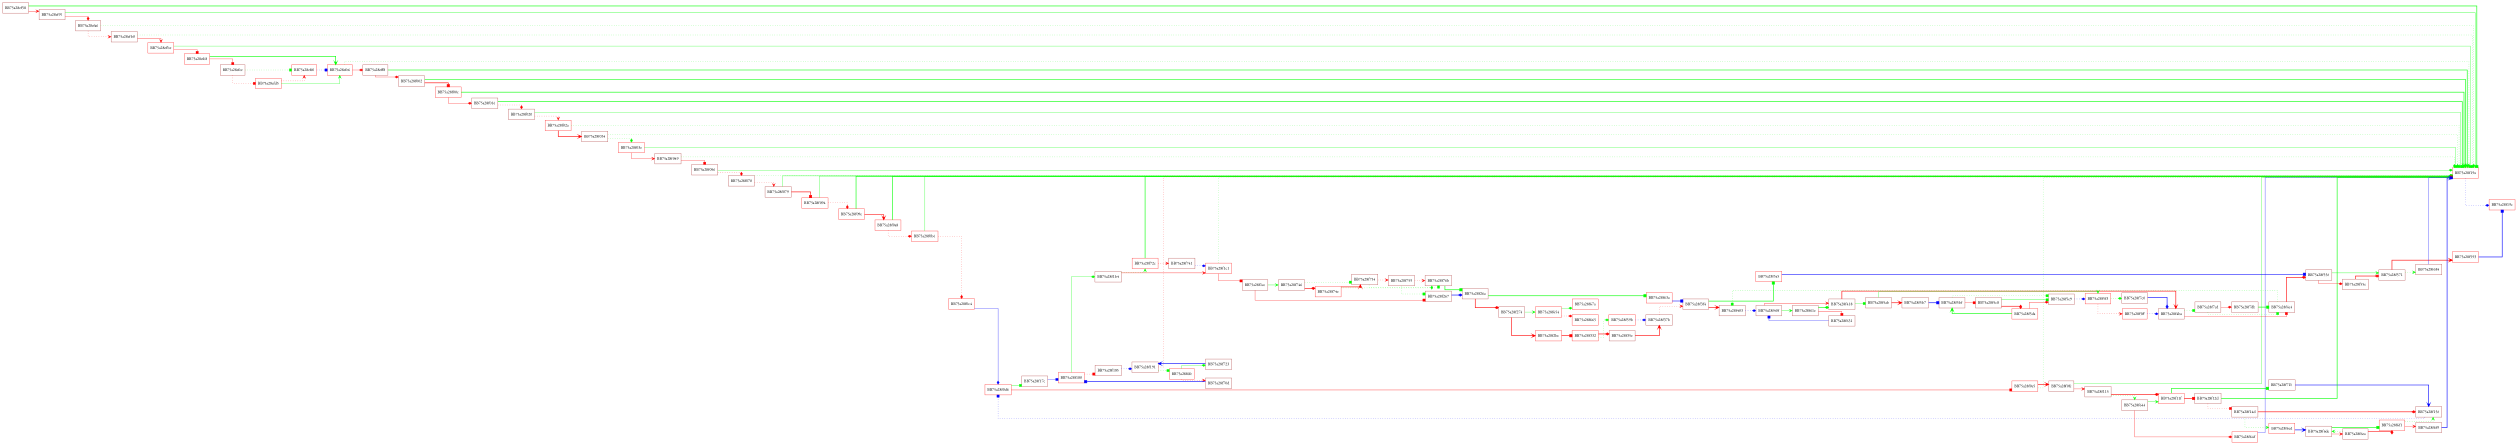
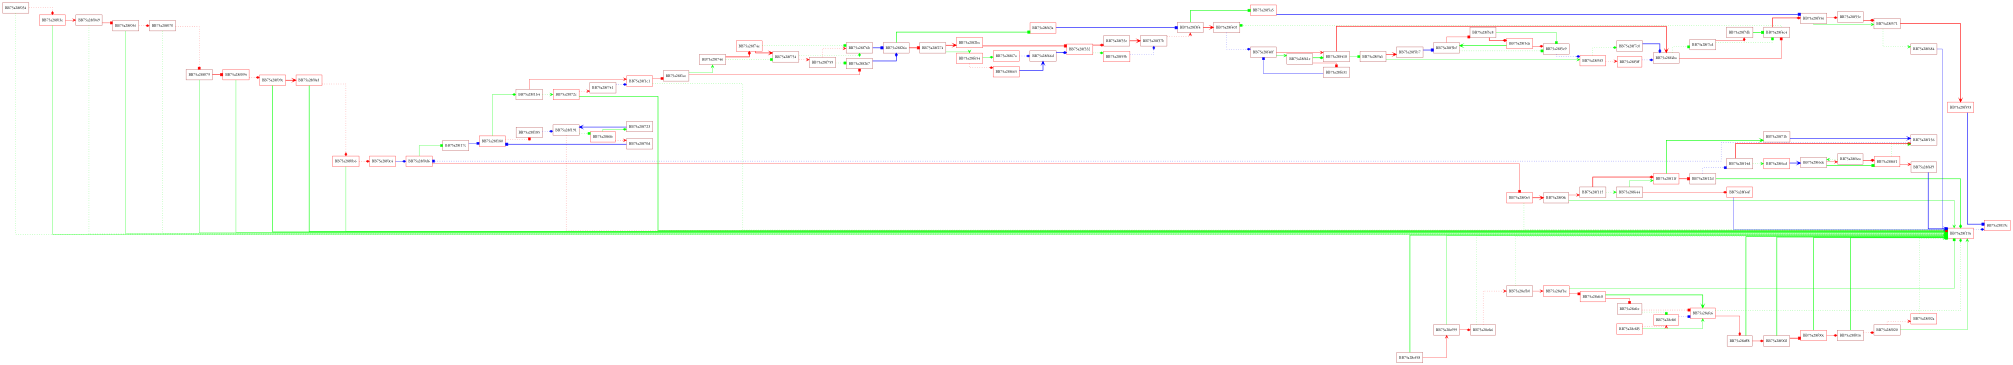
node "BB75a28f66d": added
edge "BB75a28efce" -> "BB75a28efd5": now "BB75a28efce" -> "BB75a28efe6"
edge "BB75a28f02a" -> "BB75a28f034": removed
edge "BB75a28f034" -> "BB75a28f03e": color green -> red
edge "BB75a28f070" -> "BB75a28f079": arrowhead vee -> box
edge "BB75a28f76b" -> "BB75a28f26a": color green -> blue
edge "BB75a28f26a" -> "BB75a28f274": arrowhead diamond -> box
edge "BB75a28f11f" -> "BB75a28f71b": arrowhead box -> vee
edge "BB75a28f12d" -> "BB75a28f14d": color red -> blue
